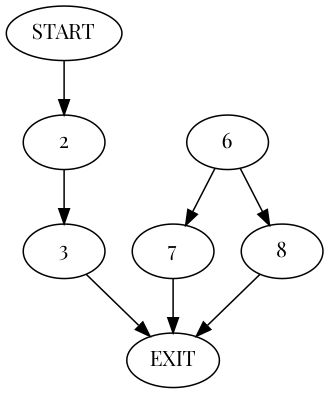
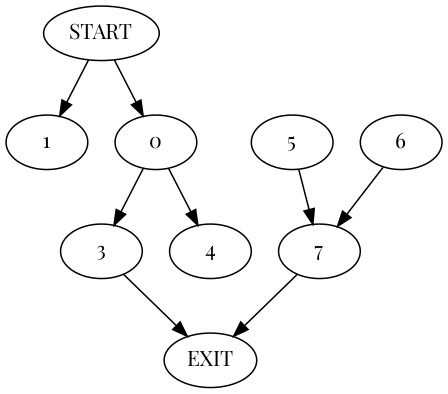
node "1": added
node "2": label "2" -> "0"
node "5": added
node "4": added
node "8": removed
